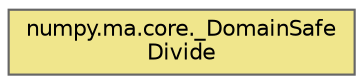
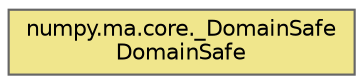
node "numpy.ma.core._DomainSafe Divide": label "numpy.ma.core._DomainSafe Divide" -> "numpy.ma.core._DomainSafe DomainSafe"
